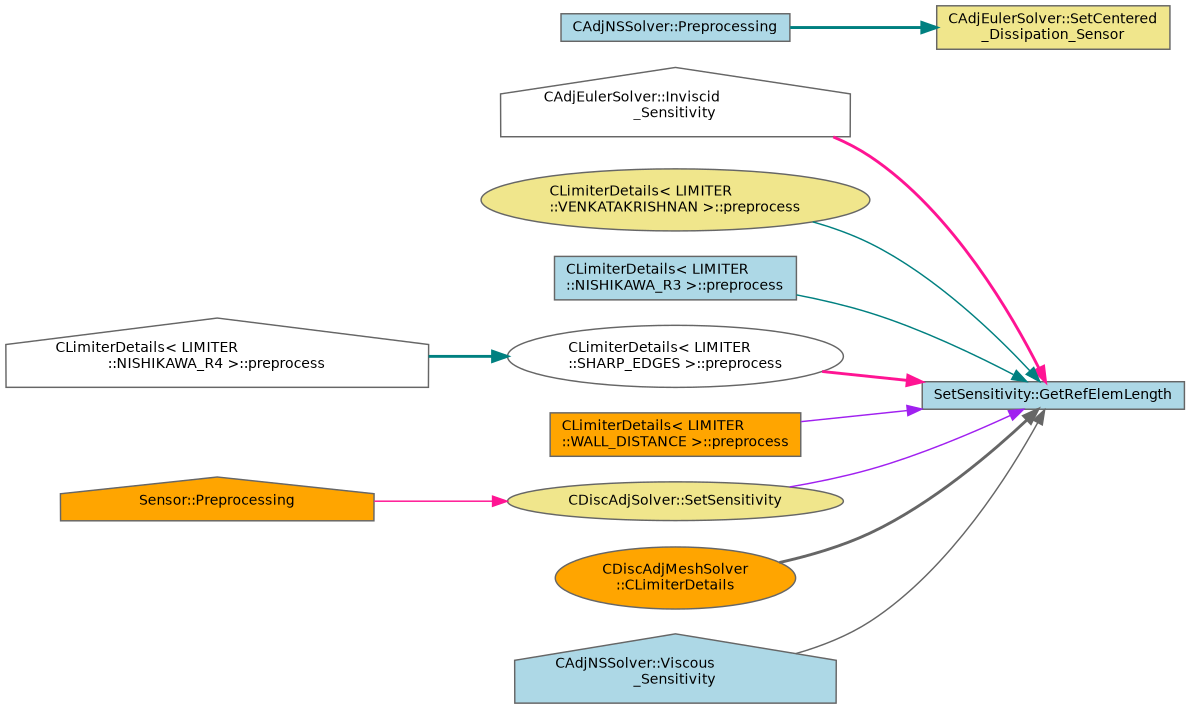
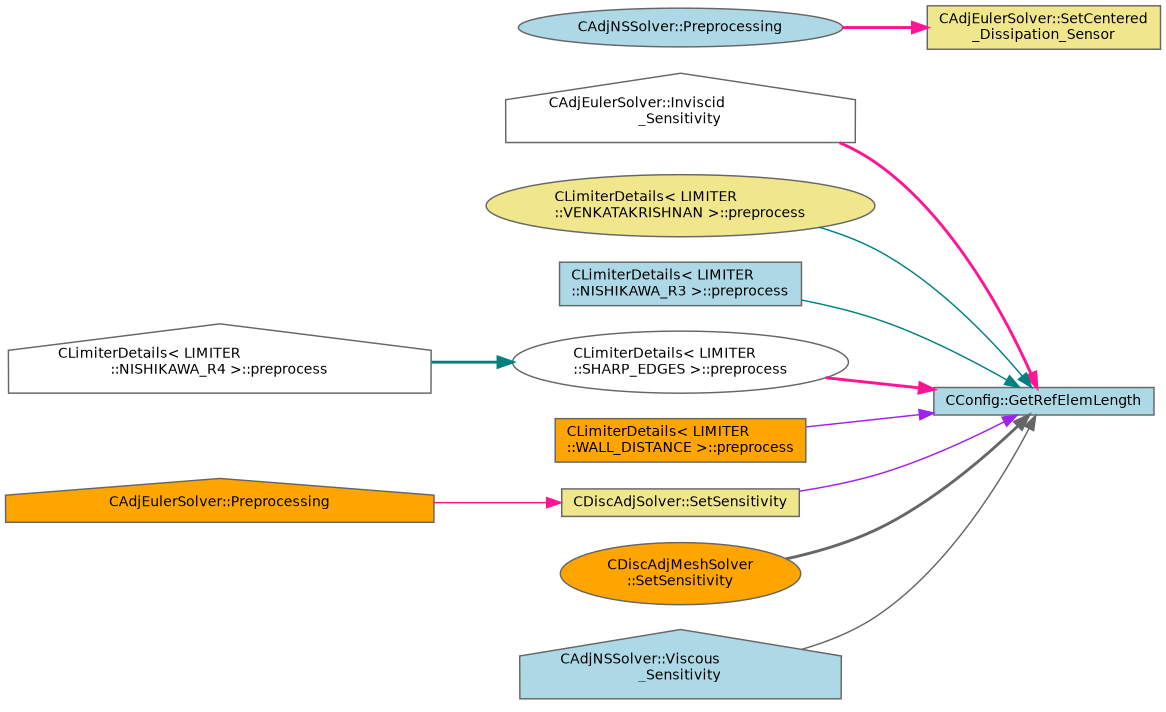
node "CAdjNSSolver::Preprocessing": shape box -> ellipse
edge "CAdjNSSolver::Preprocessing" -> "CAdjEulerSolver::SetCentered _Dissipation_Sensor": color teal -> deeppink
node "SetSensitivity::GetRefElemLength": label "SetSensitivity::GetRefElemLength" -> "CConfig::GetRefElemLength"
node "Sensor::Preprocessing": label "Sensor::Preprocessing" -> "CAdjEulerSolver::Preprocessing"
node "CDiscAdjSolver::SetSensitivity": shape ellipse -> box
node "CDiscAdjMeshSolver ::CLimiterDetails": label "CDiscAdjMeshSolver ::CLimiterDetails" -> "CDiscAdjMeshSolver ::SetSensitivity"
